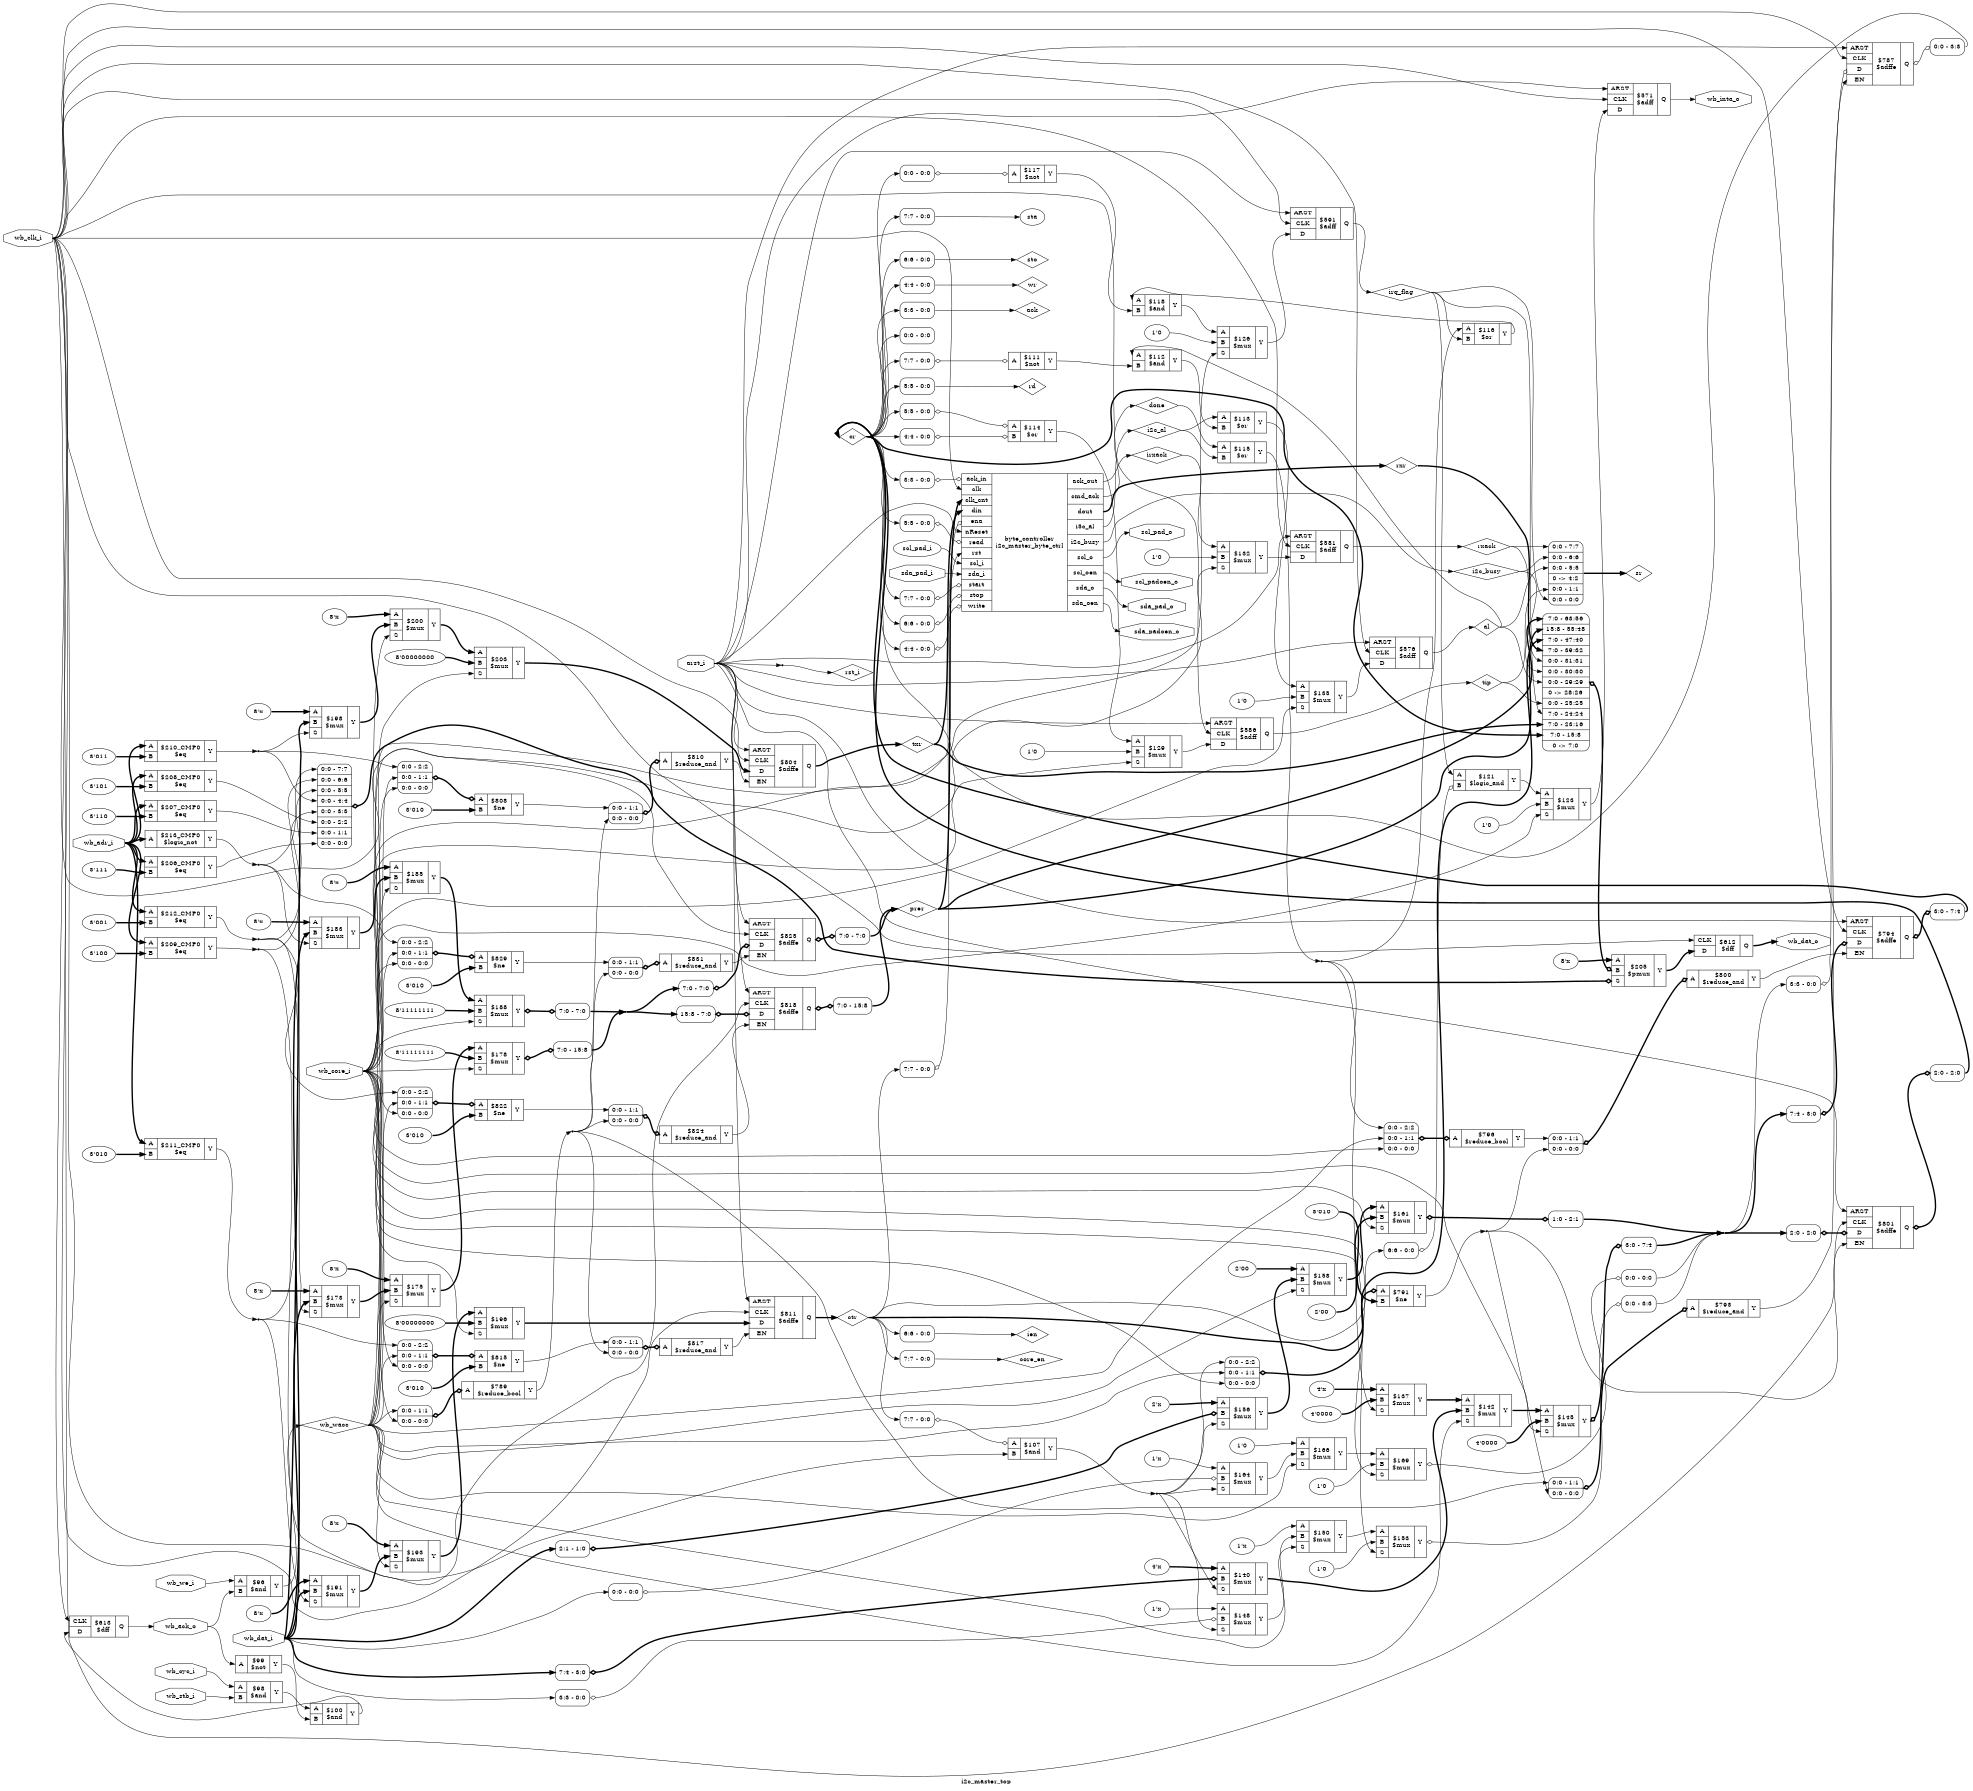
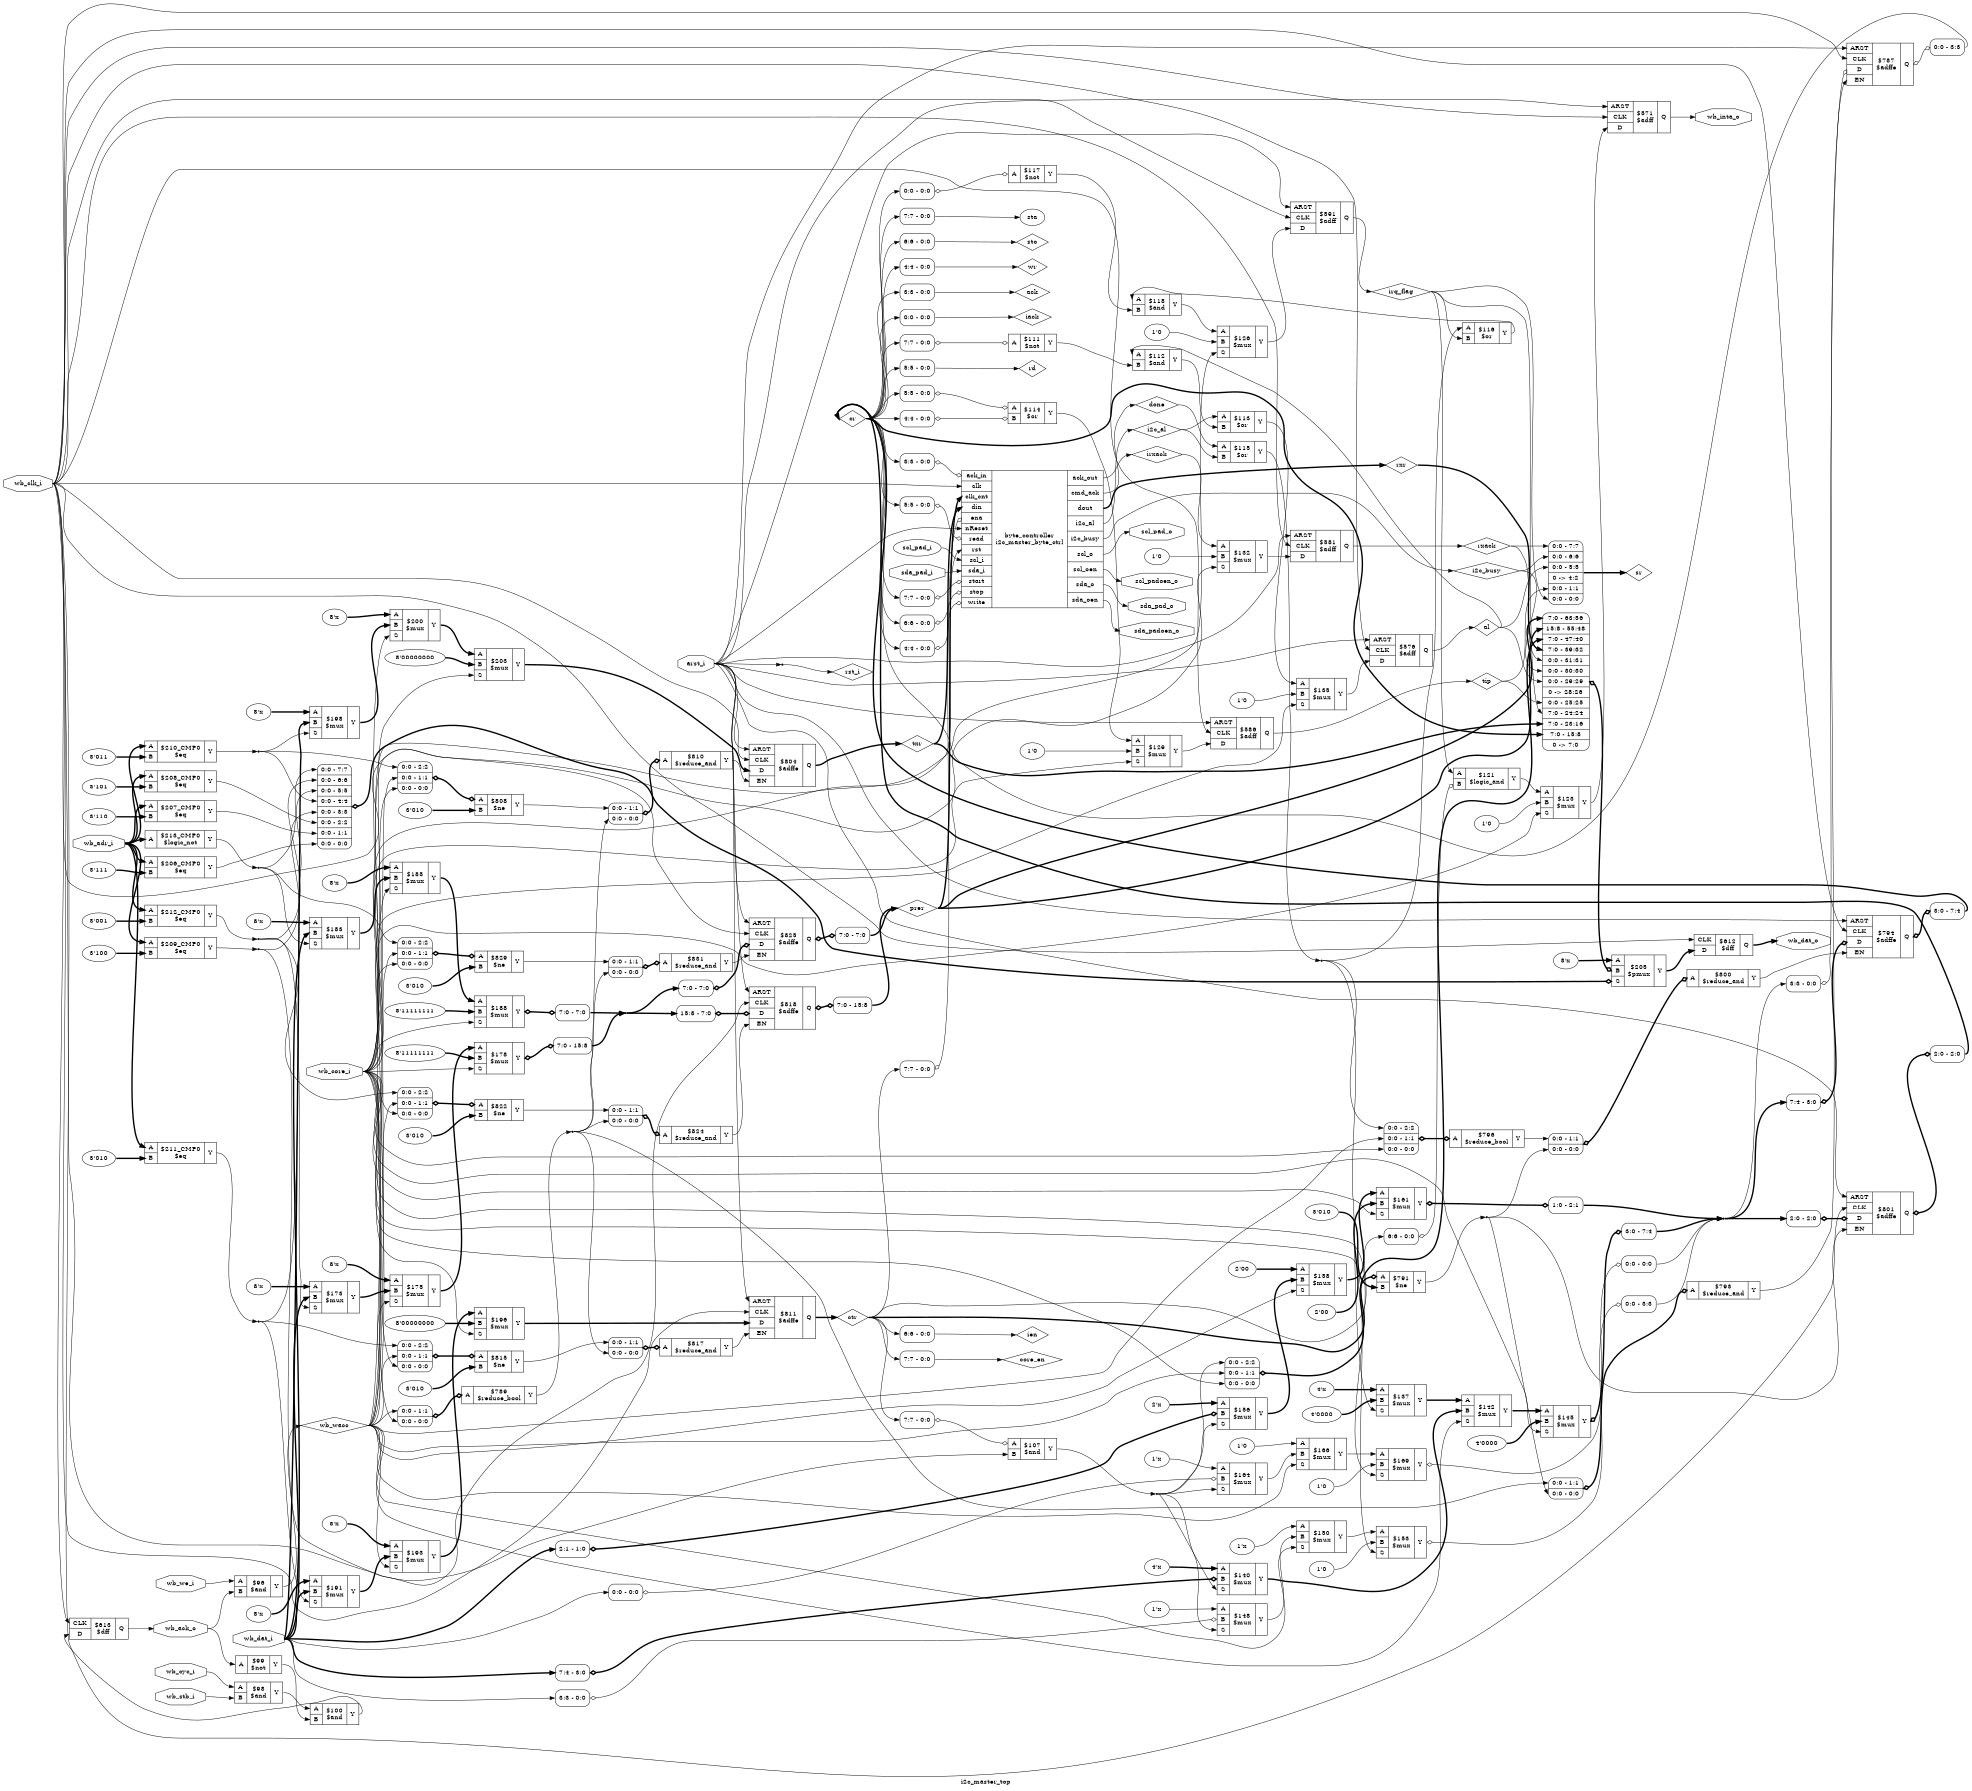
node "iack": added
node "ack_in": text "i5c_al" -> "i2c_al"
